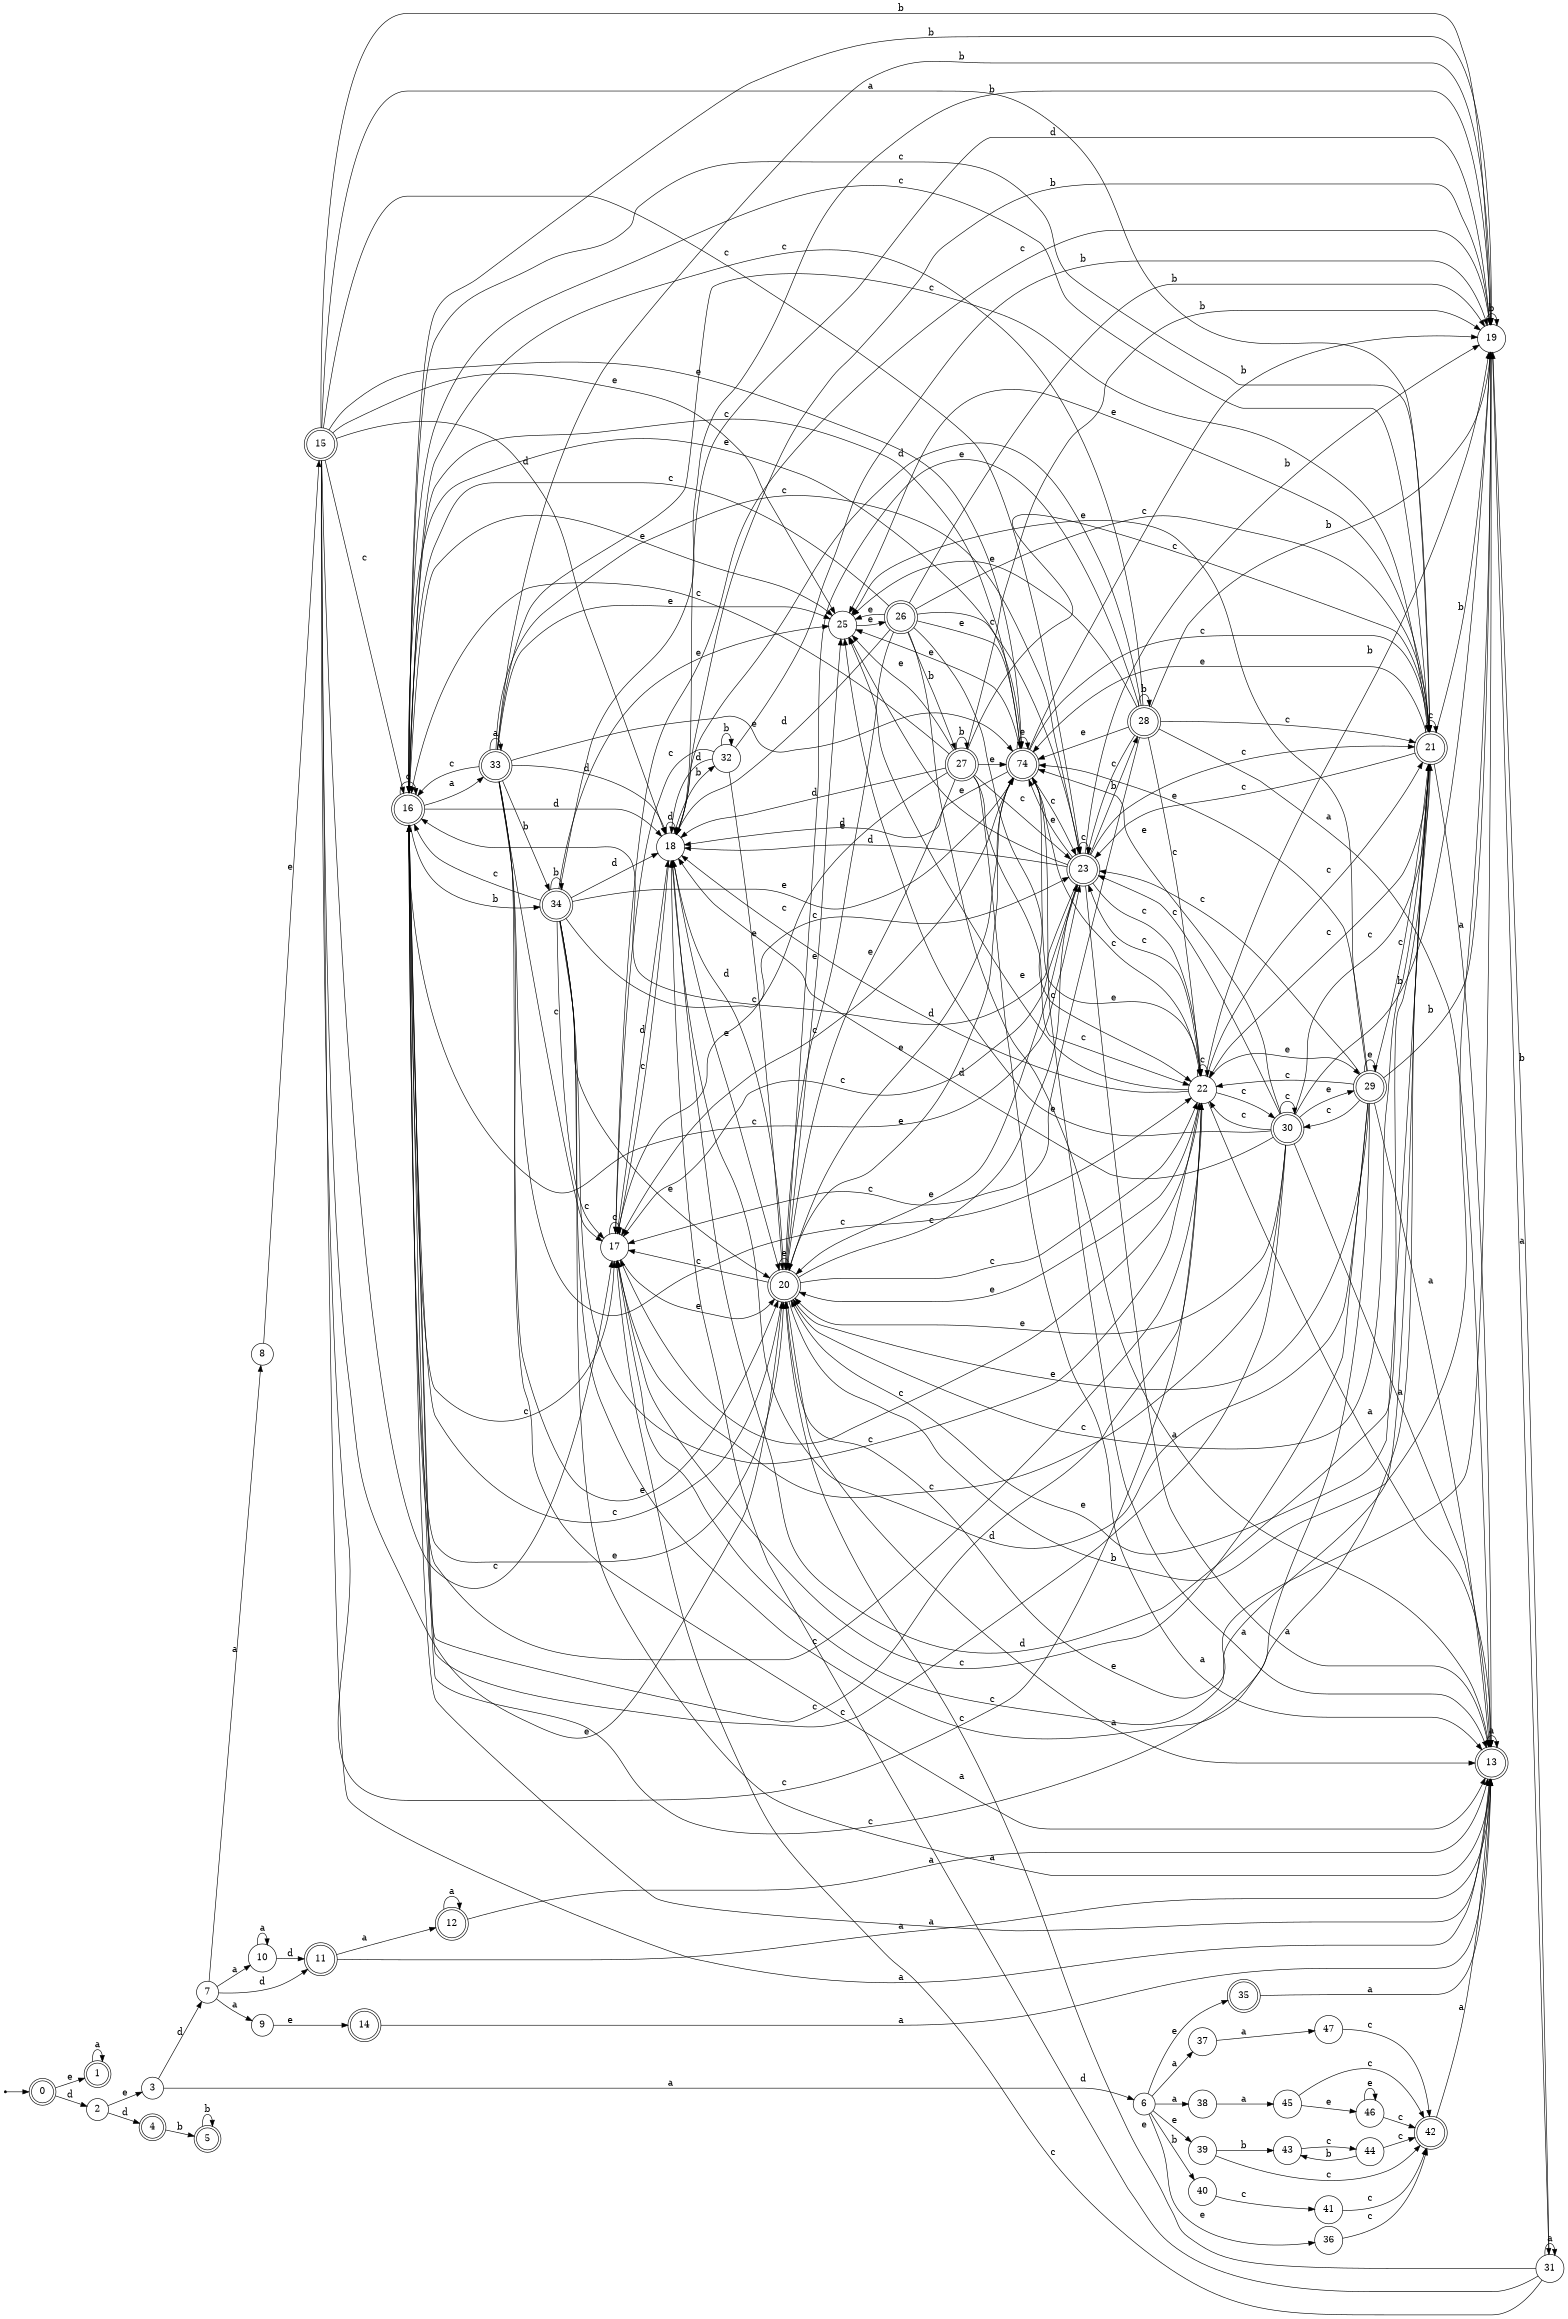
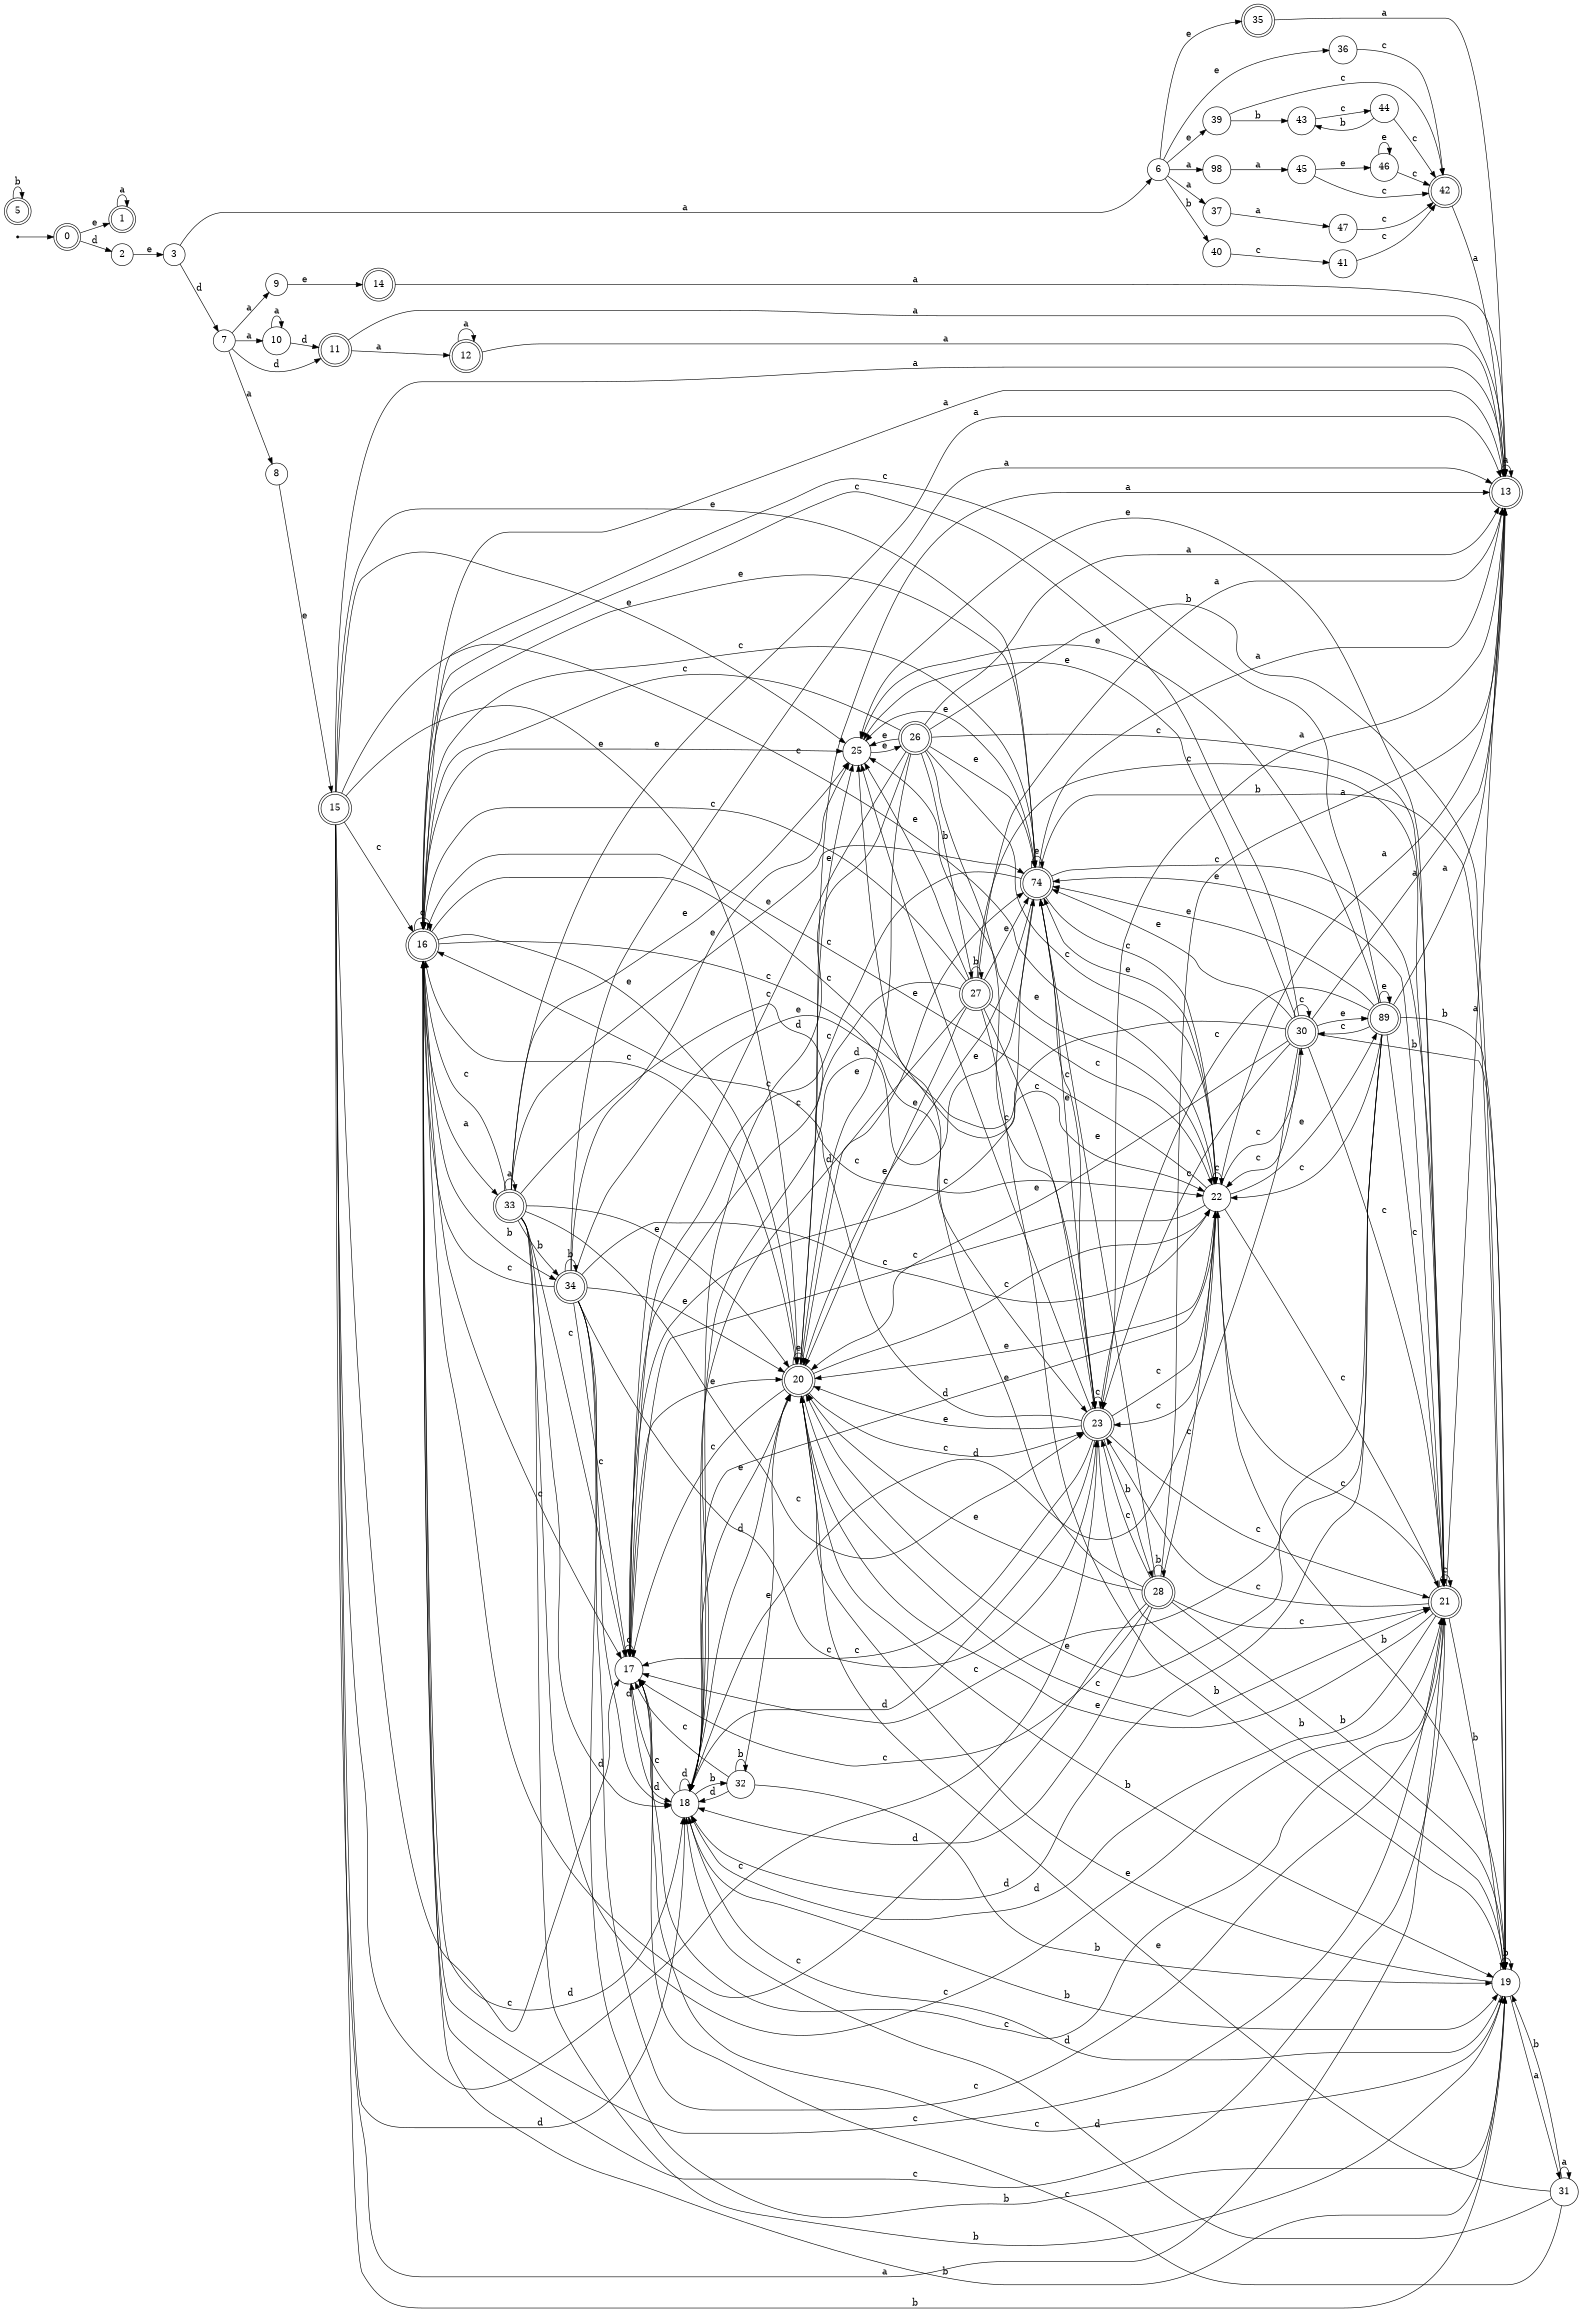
node "29": label "29" -> "89"
edge "26" -> "17": added, label "c"
node "38": label "38" -> "98"
node "4": removed
